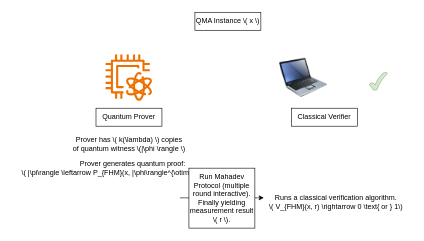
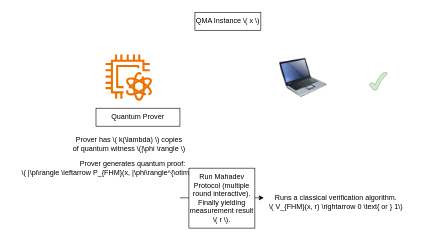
node "Quantum Prover": size 66x18 -> 84x18
node "Classical Verifier": removed
